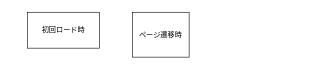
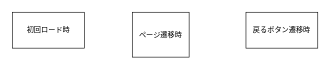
node "初回ロード時": moved (63, 30) -> (48, 30)
node "戻るボタン遷移時": added
